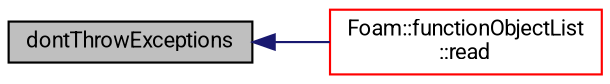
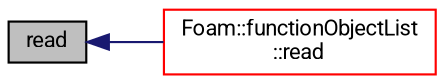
node "dontThrowExceptions": label "dontThrowExceptions" -> "read"
